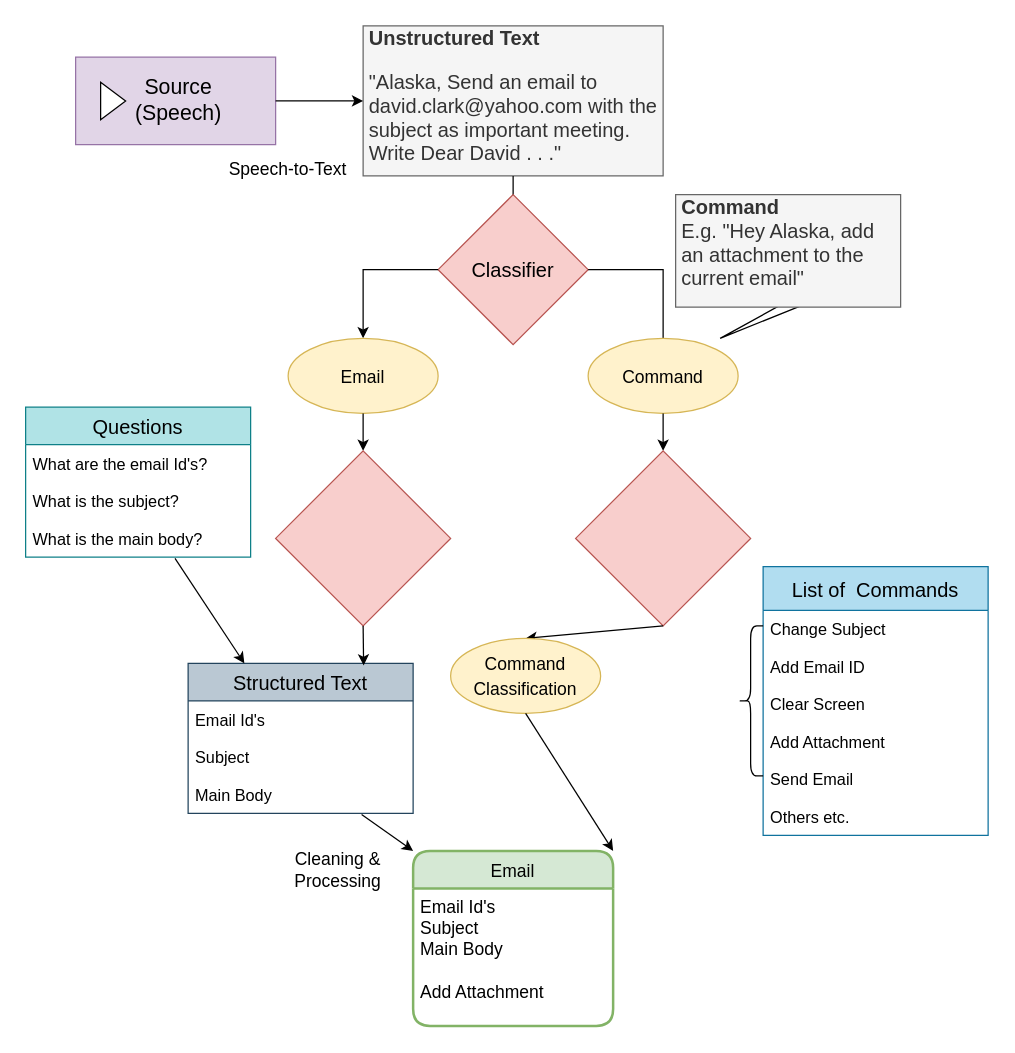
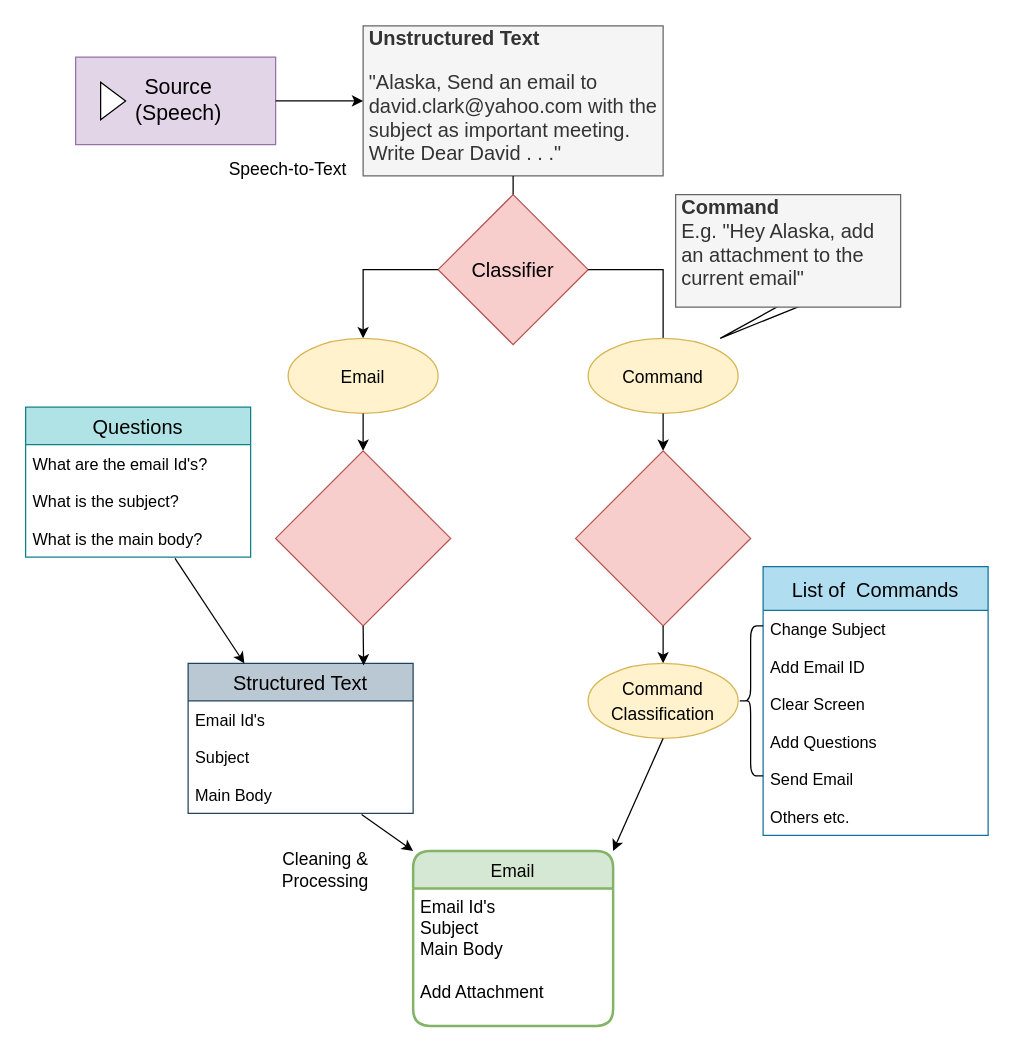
node "Command Classification": moved (526, 676) -> (663, 701)
node "Add Attachment": label "Add Attachment" -> "Add Questions"
node "Cleaning & Processing": moved (338, 869) -> (326, 869)
